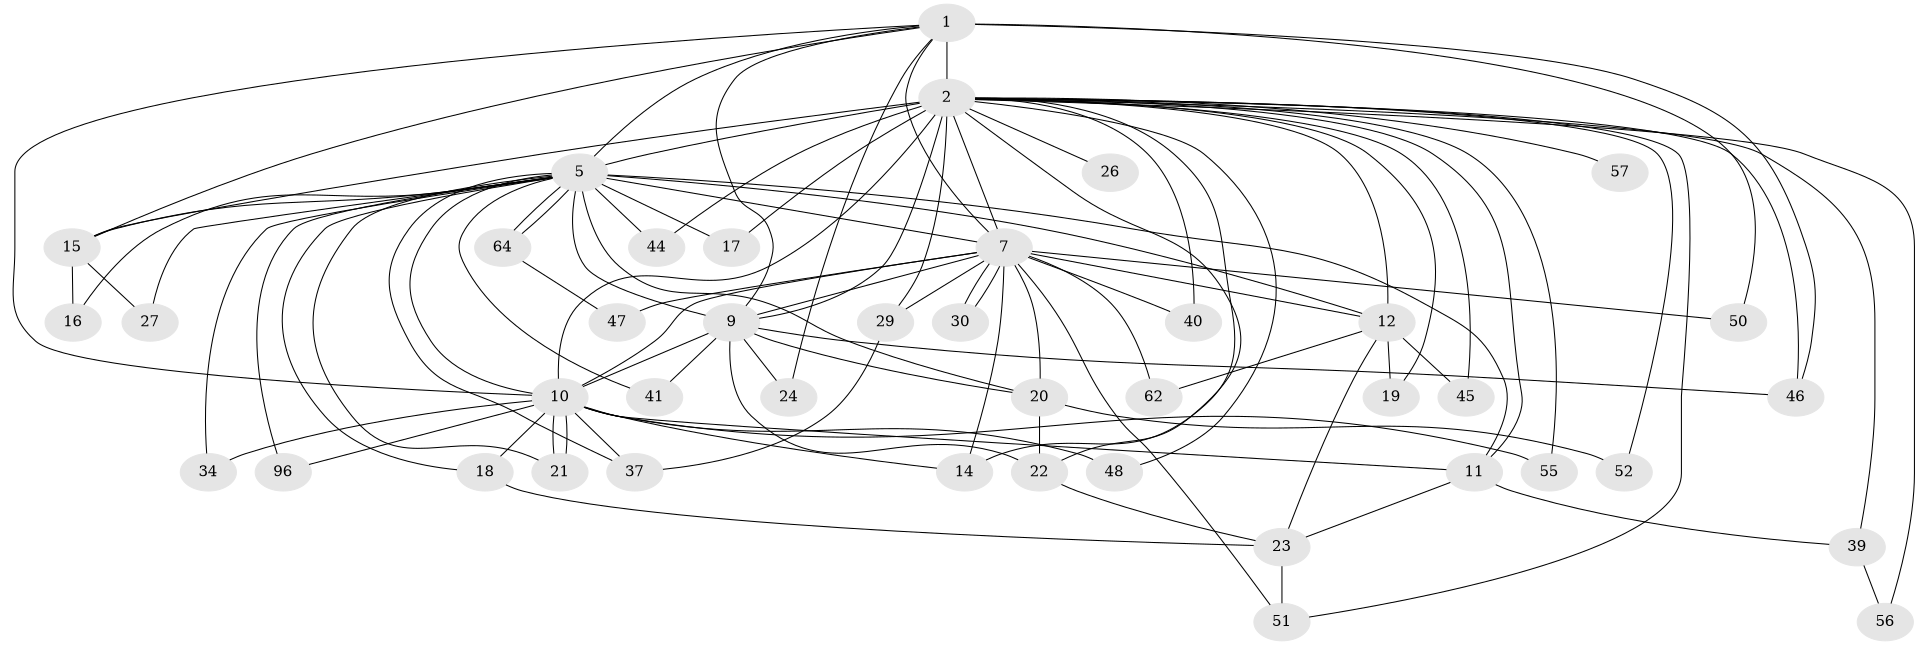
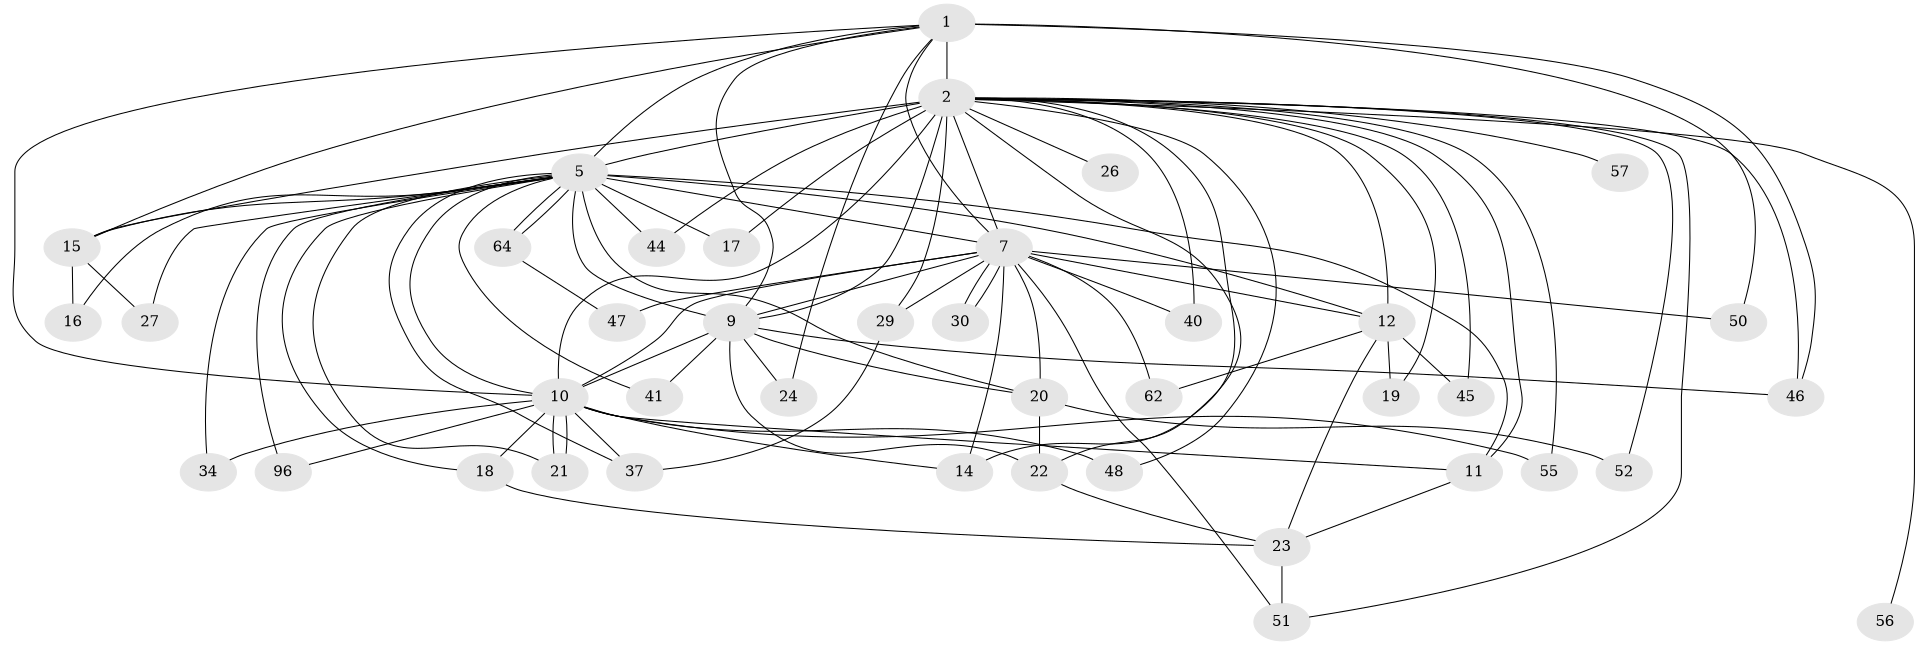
node "39": removed
